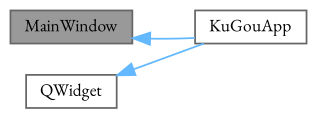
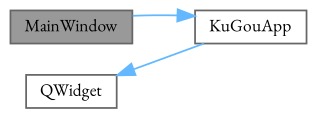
edge "KuGouApp" -> "MainWindow": reversed
